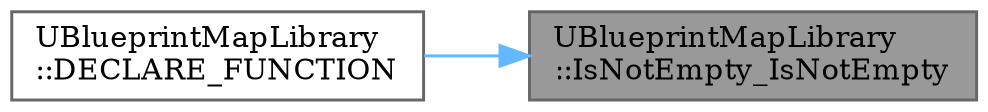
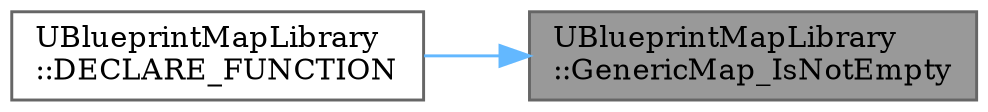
node "UBlueprintMapLibrary ::IsNotEmpty_IsNotEmpty": label "UBlueprintMapLibrary ::IsNotEmpty_IsNotEmpty" -> "UBlueprintMapLibrary ::GenericMap_IsNotEmpty"
